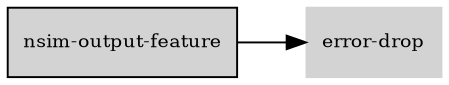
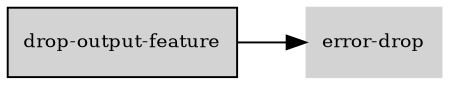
node "nsim-output-feature": label "nsim-output-feature" -> "drop-output-feature"
